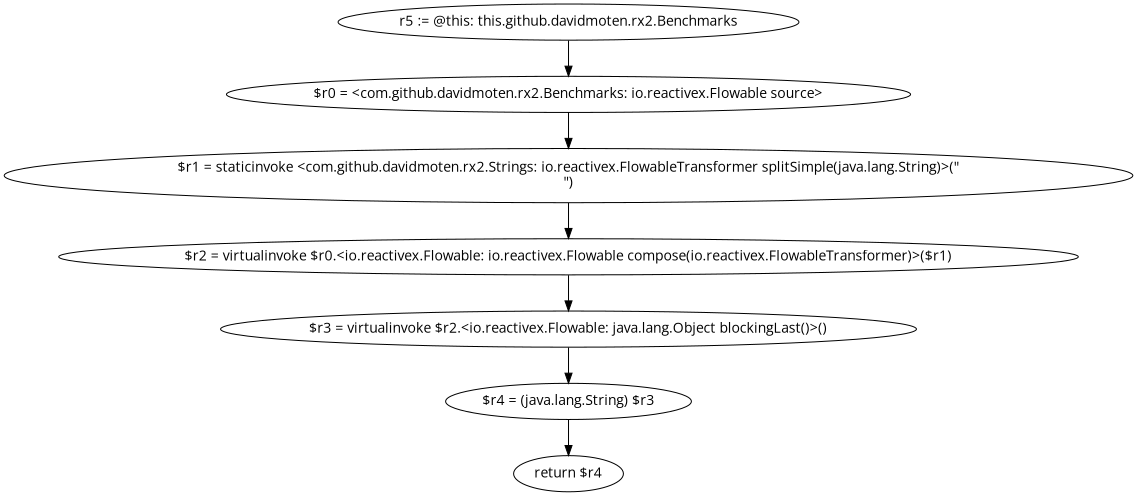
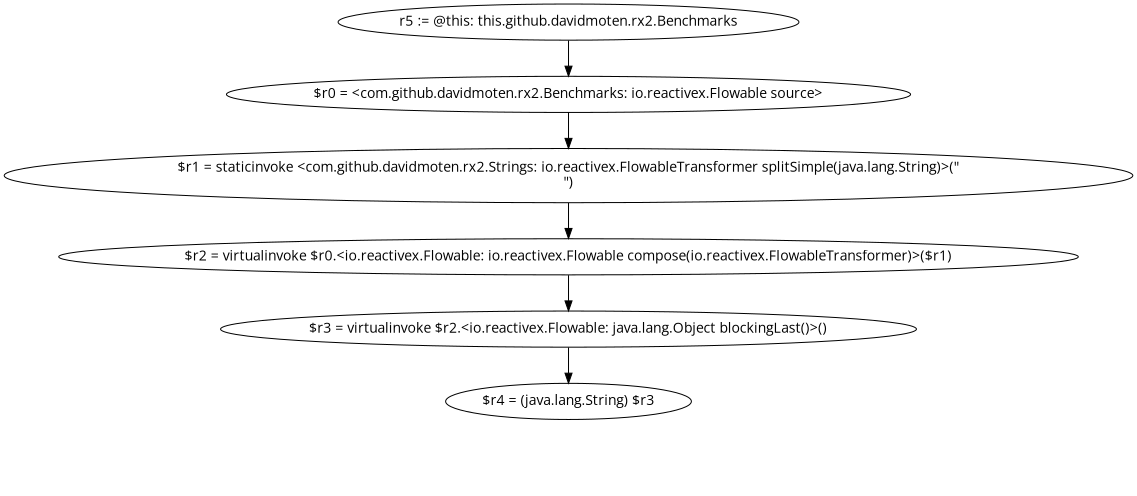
node "return $r4": removed
